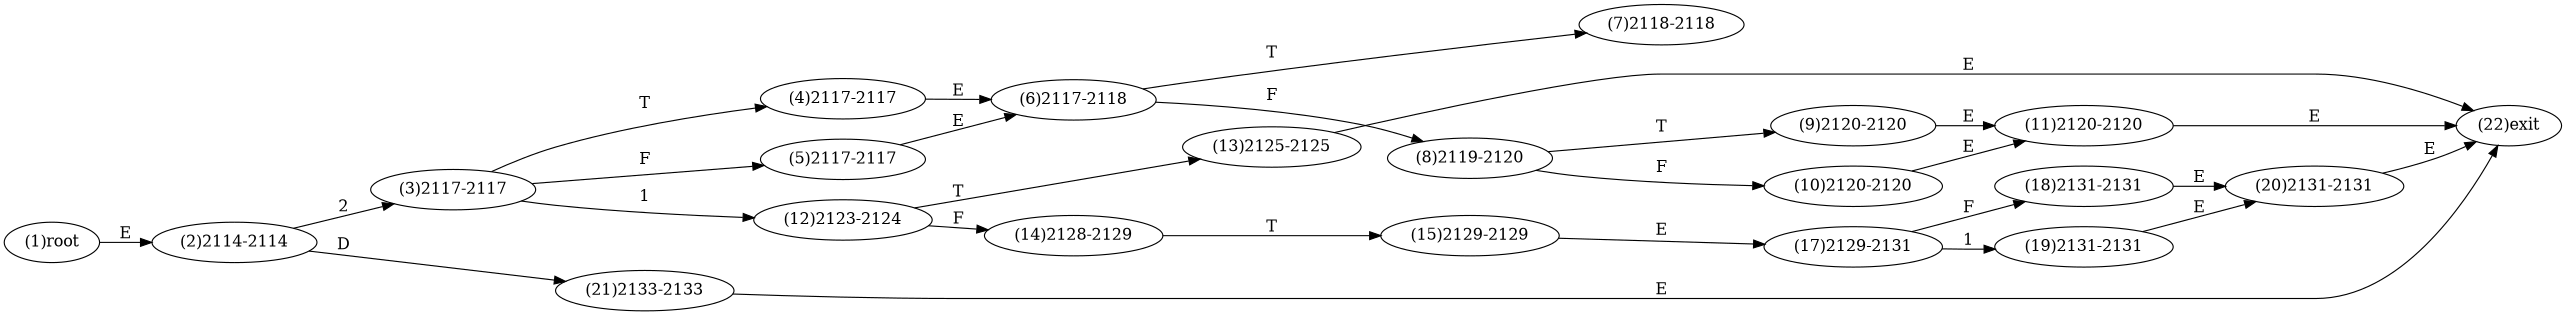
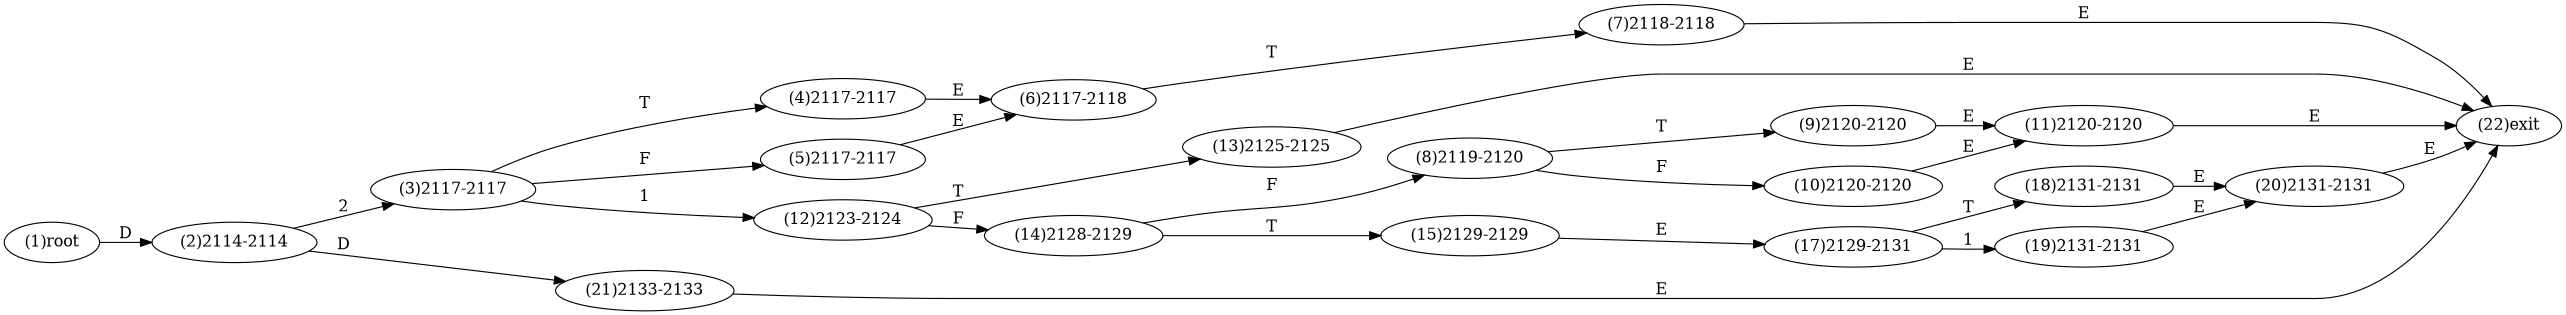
edge "(7)2118-2118" -> "(22)exit": added, label "E"
edge "(6)2117-2118" -> "(8)2119-2120": now "(14)2128-2129" -> "(8)2119-2120"
edge "(17)2129-2131" -> "(18)2131-2131": label "F" -> "T"
edge "(1)root" -> "(2)2114-2114": label "E" -> "D"
